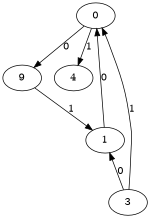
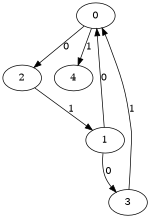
node "9": label "9" -> "2"
edge "3" -> "1": reversed
